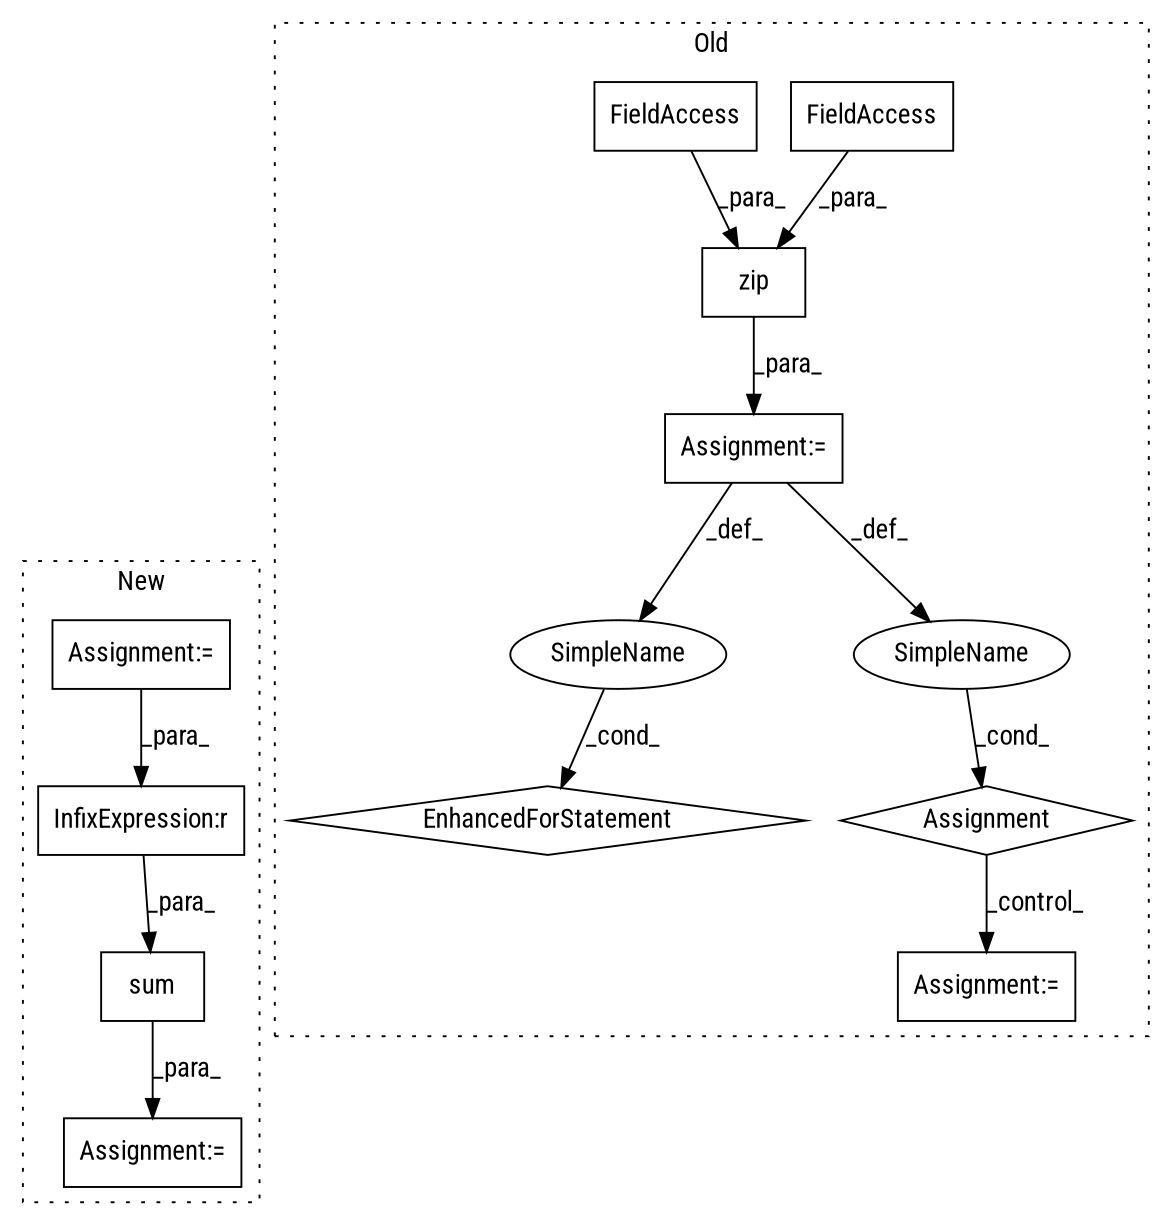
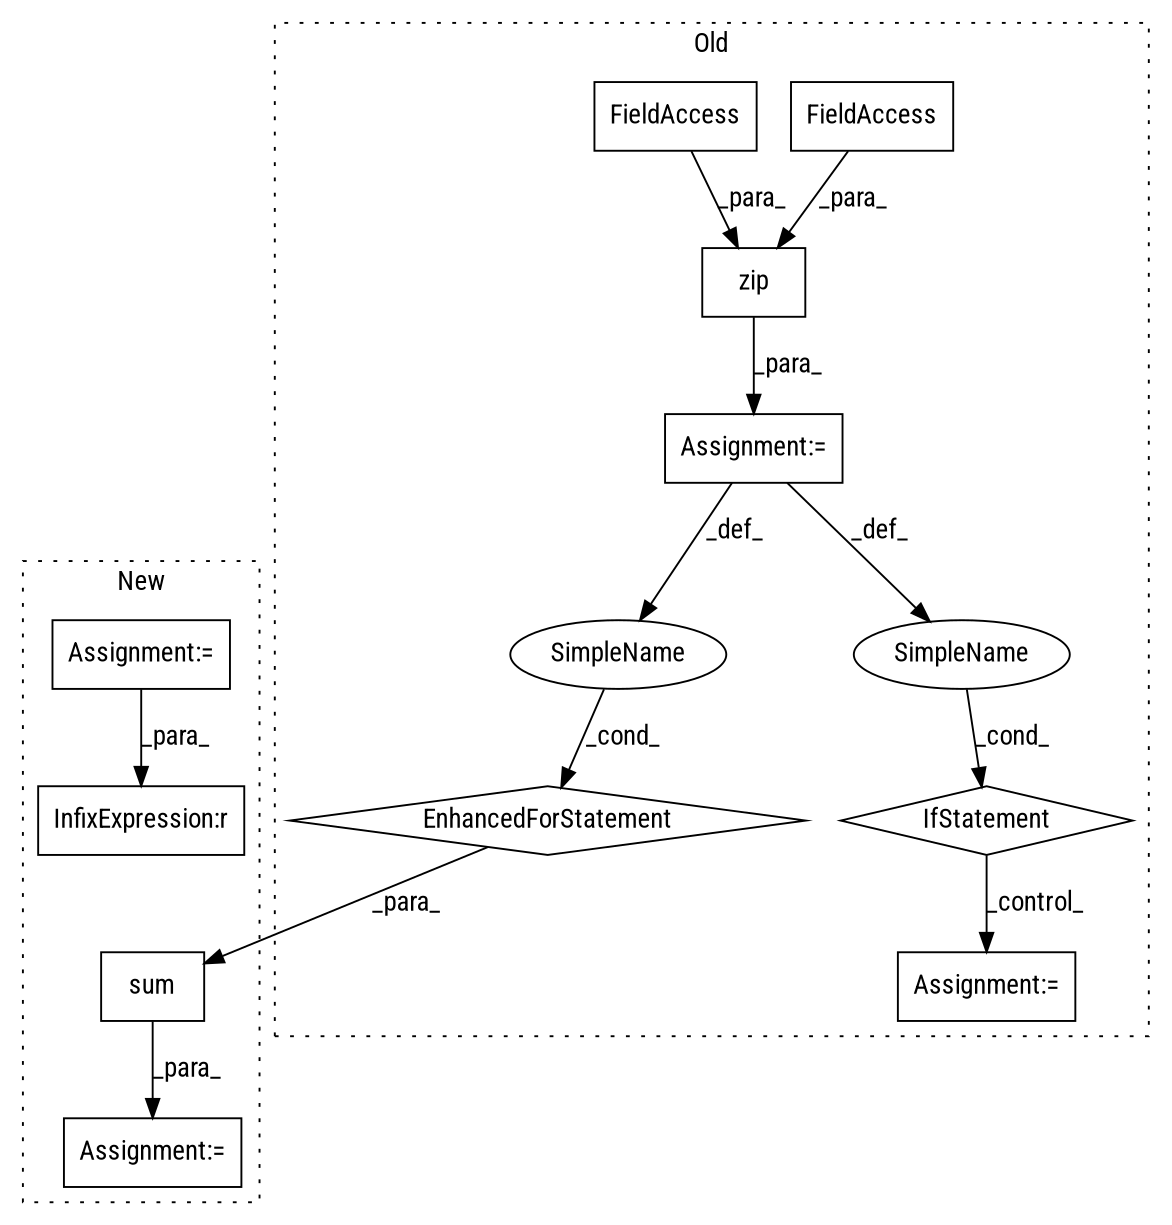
node "Assignment": label "Assignment" -> "IfStatement"
edge "InfixExpression:r" -> "sum": now "EnhancedForStatement" -> "sum"
